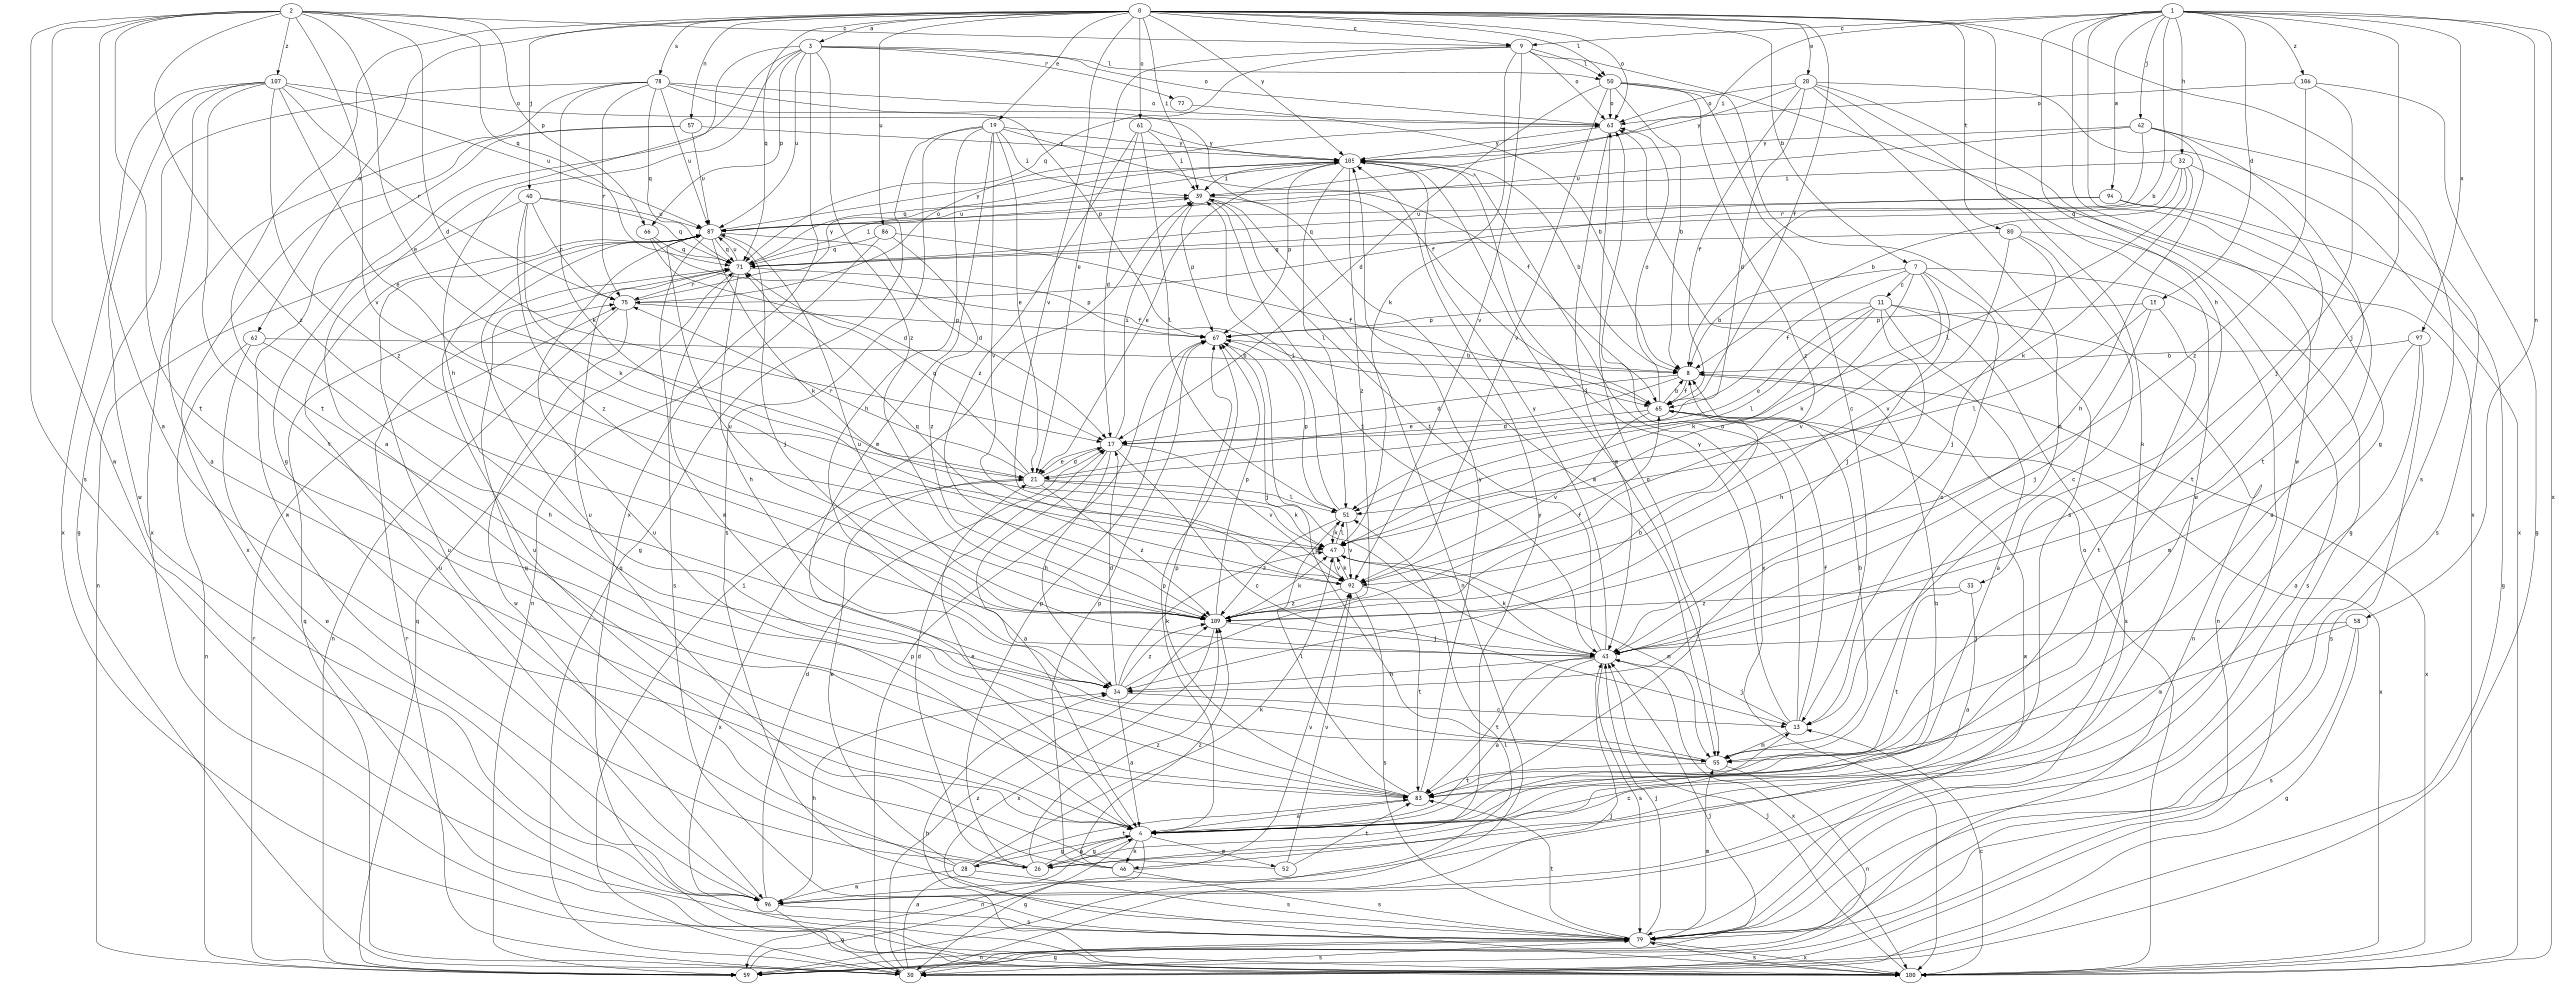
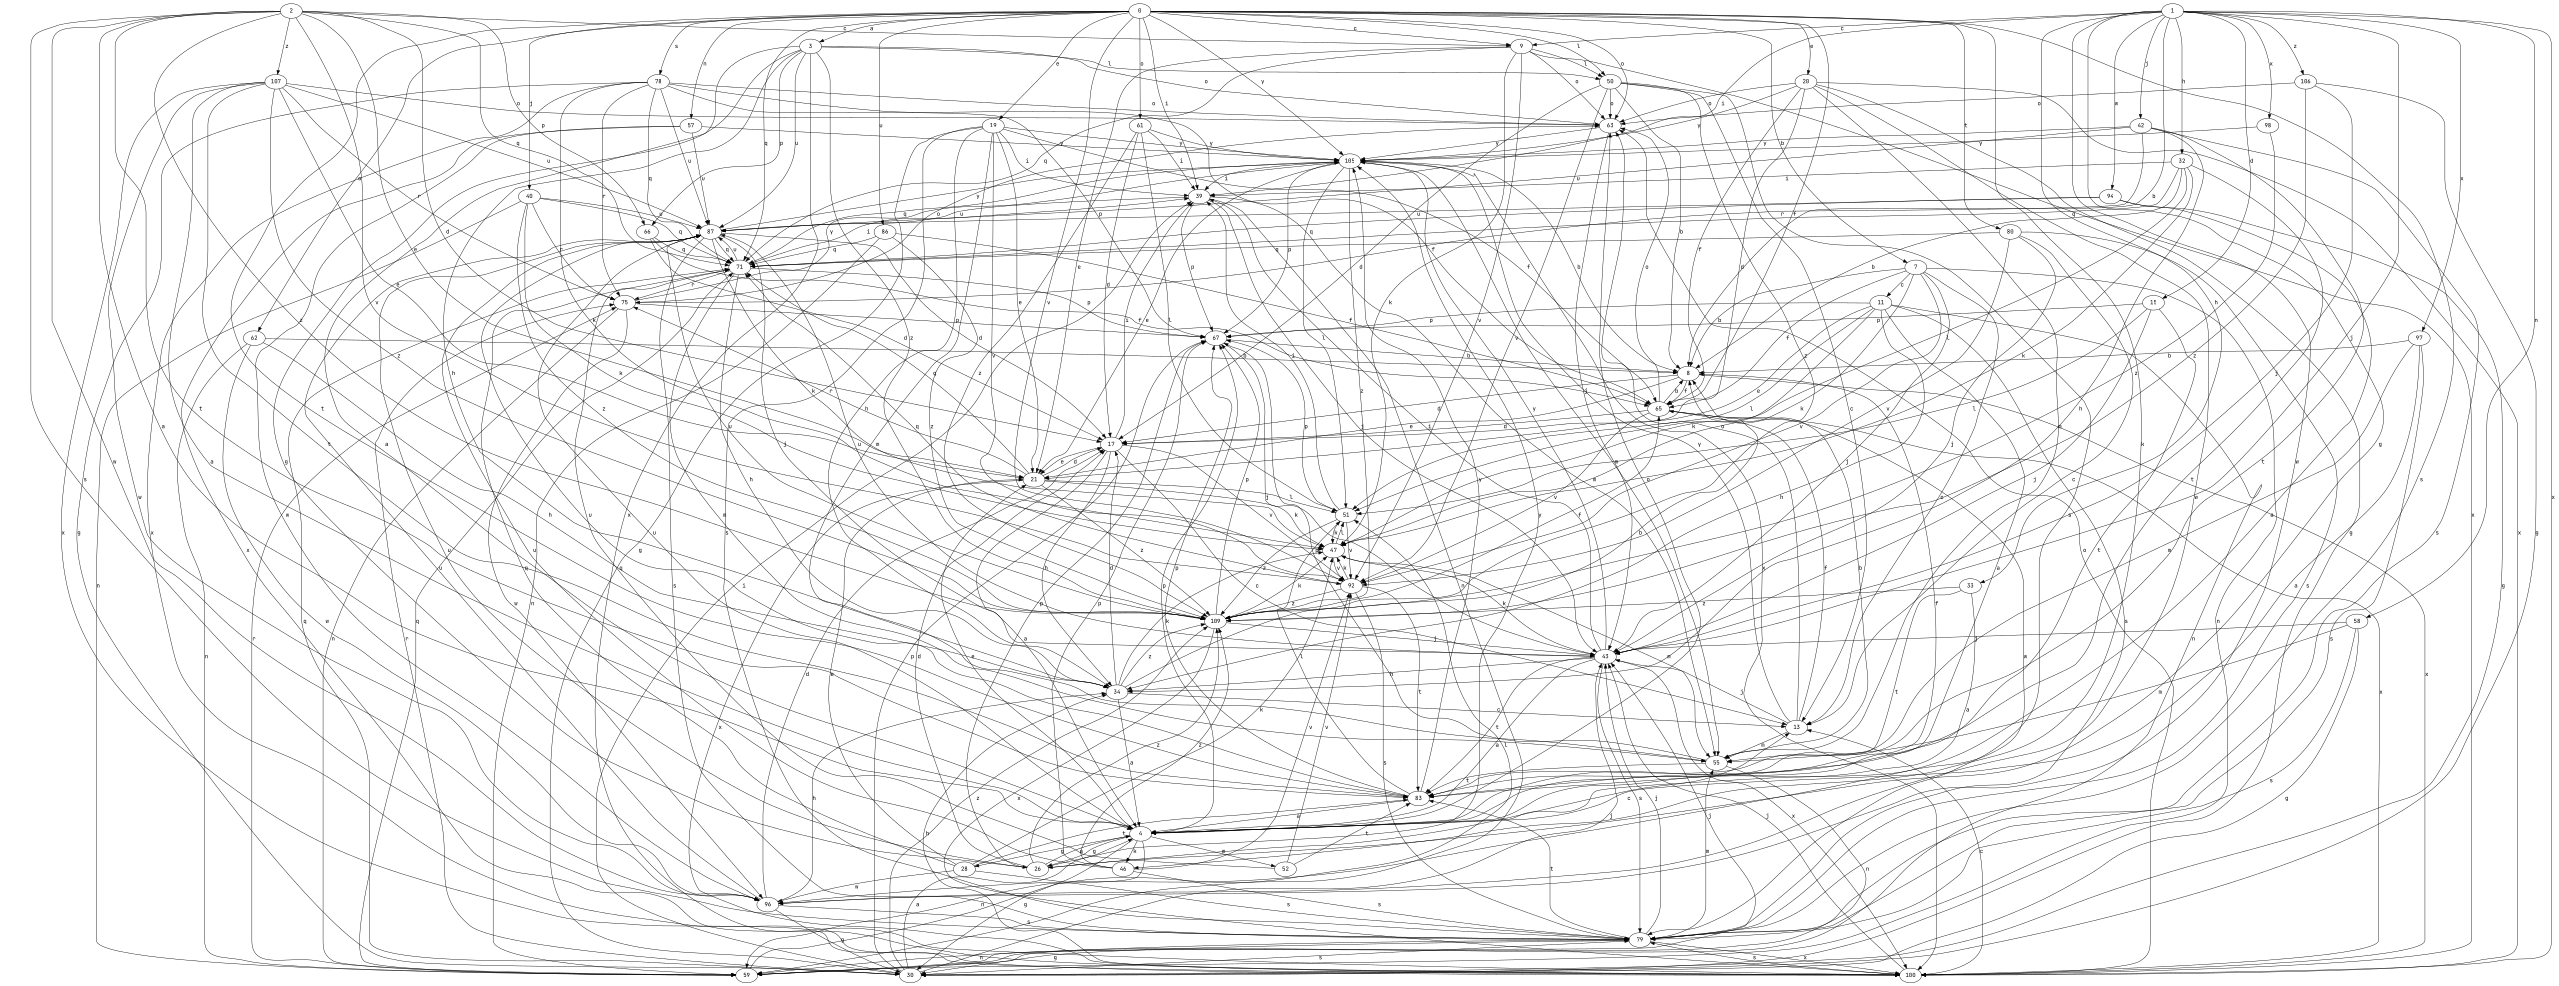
node "72": removed
node "98": added
edge "4" -> "8": label "b" -> "f"
